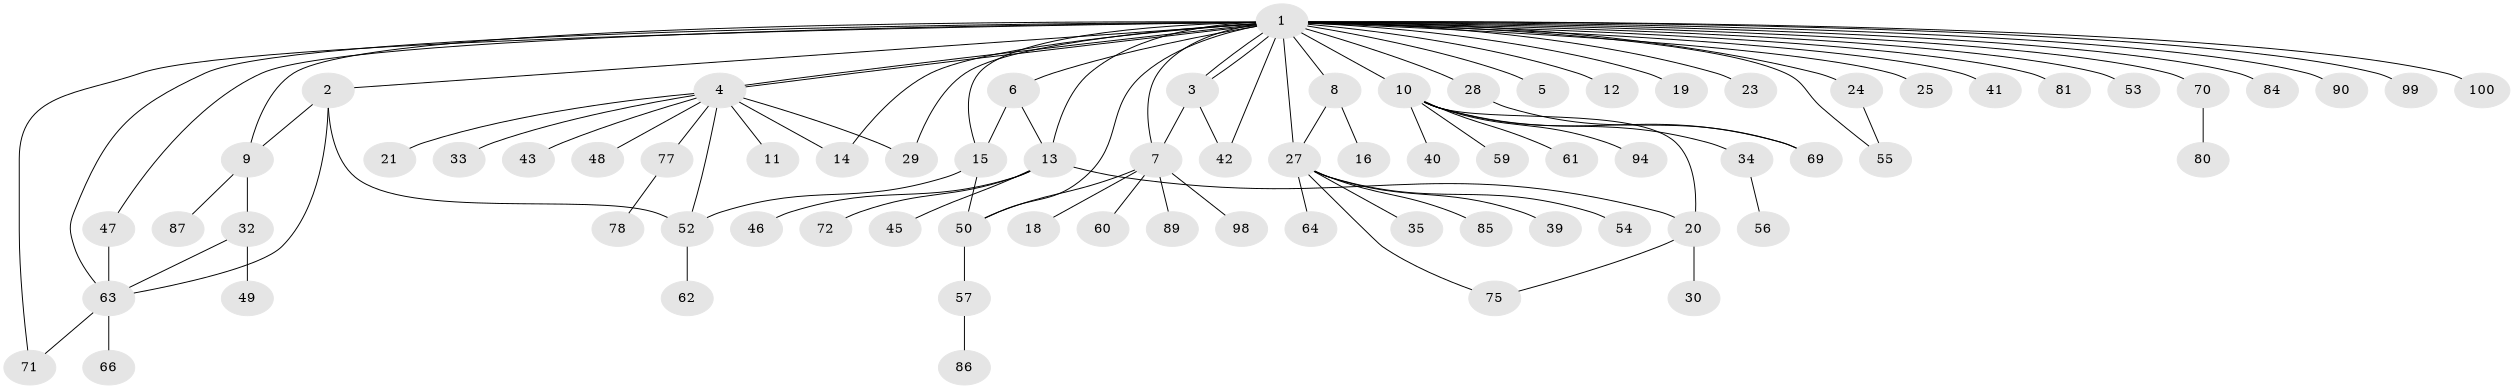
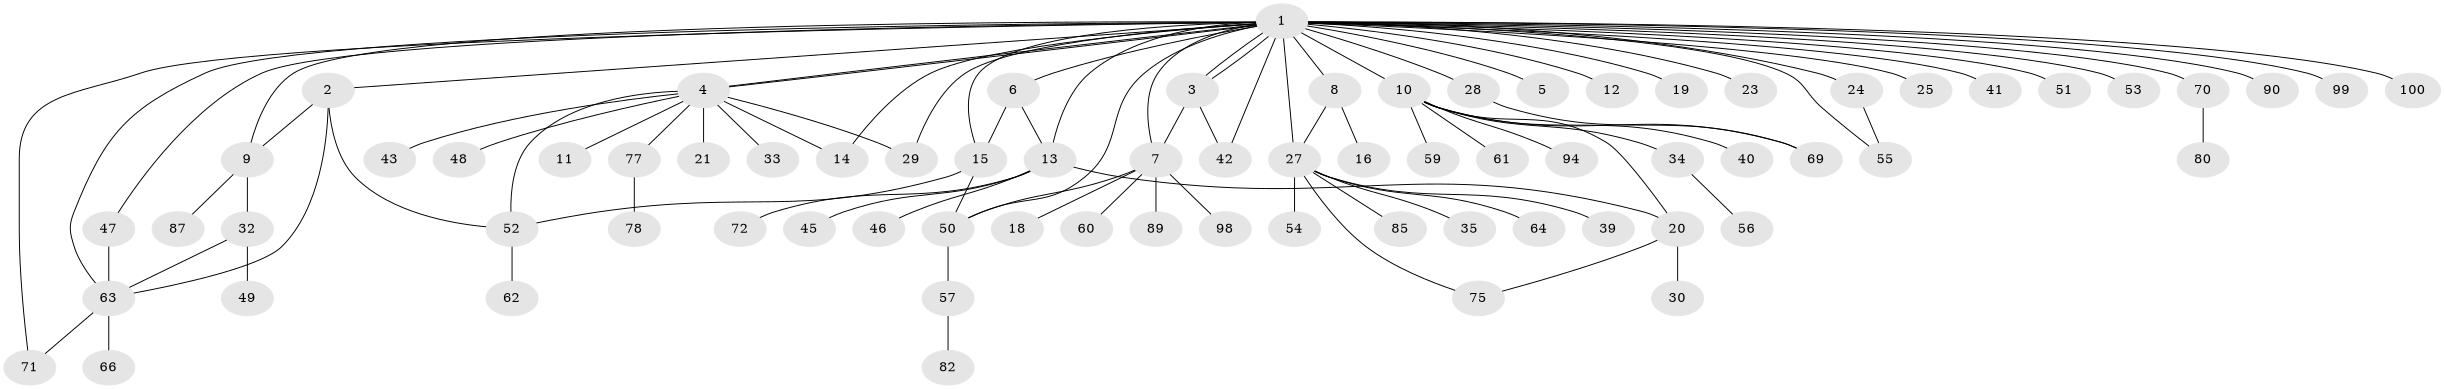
node "81": label "81" -> "51"
node "84": removed
node "86": label "86" -> "82"
